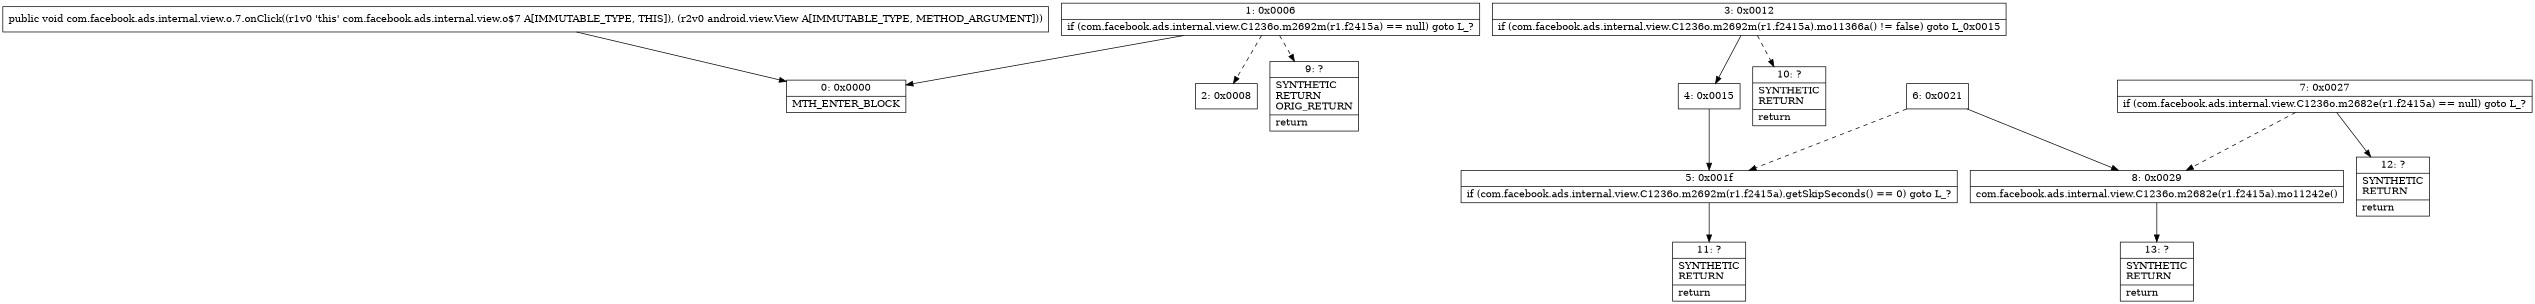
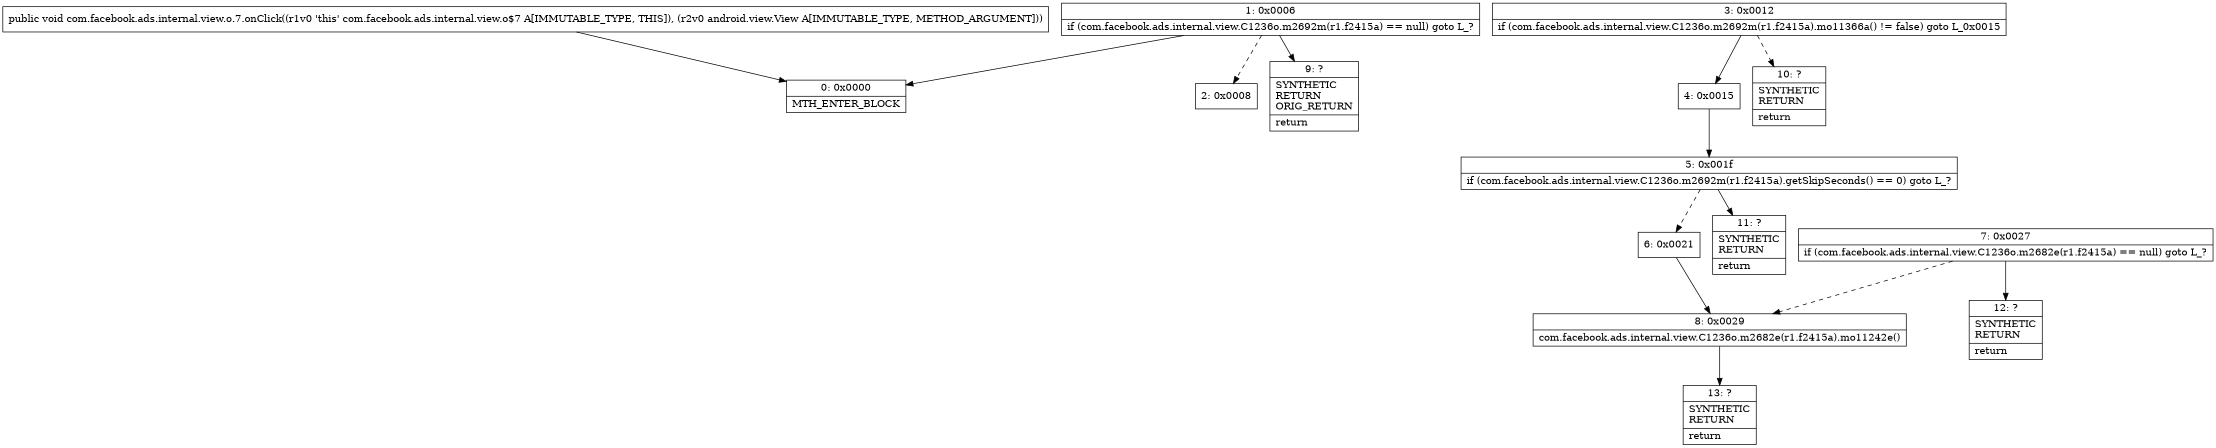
edge "1: 0x0006" -> "9: ?": style dashed -> solid
edge "6: 0x0021" -> "5: 0x001f": reversed
